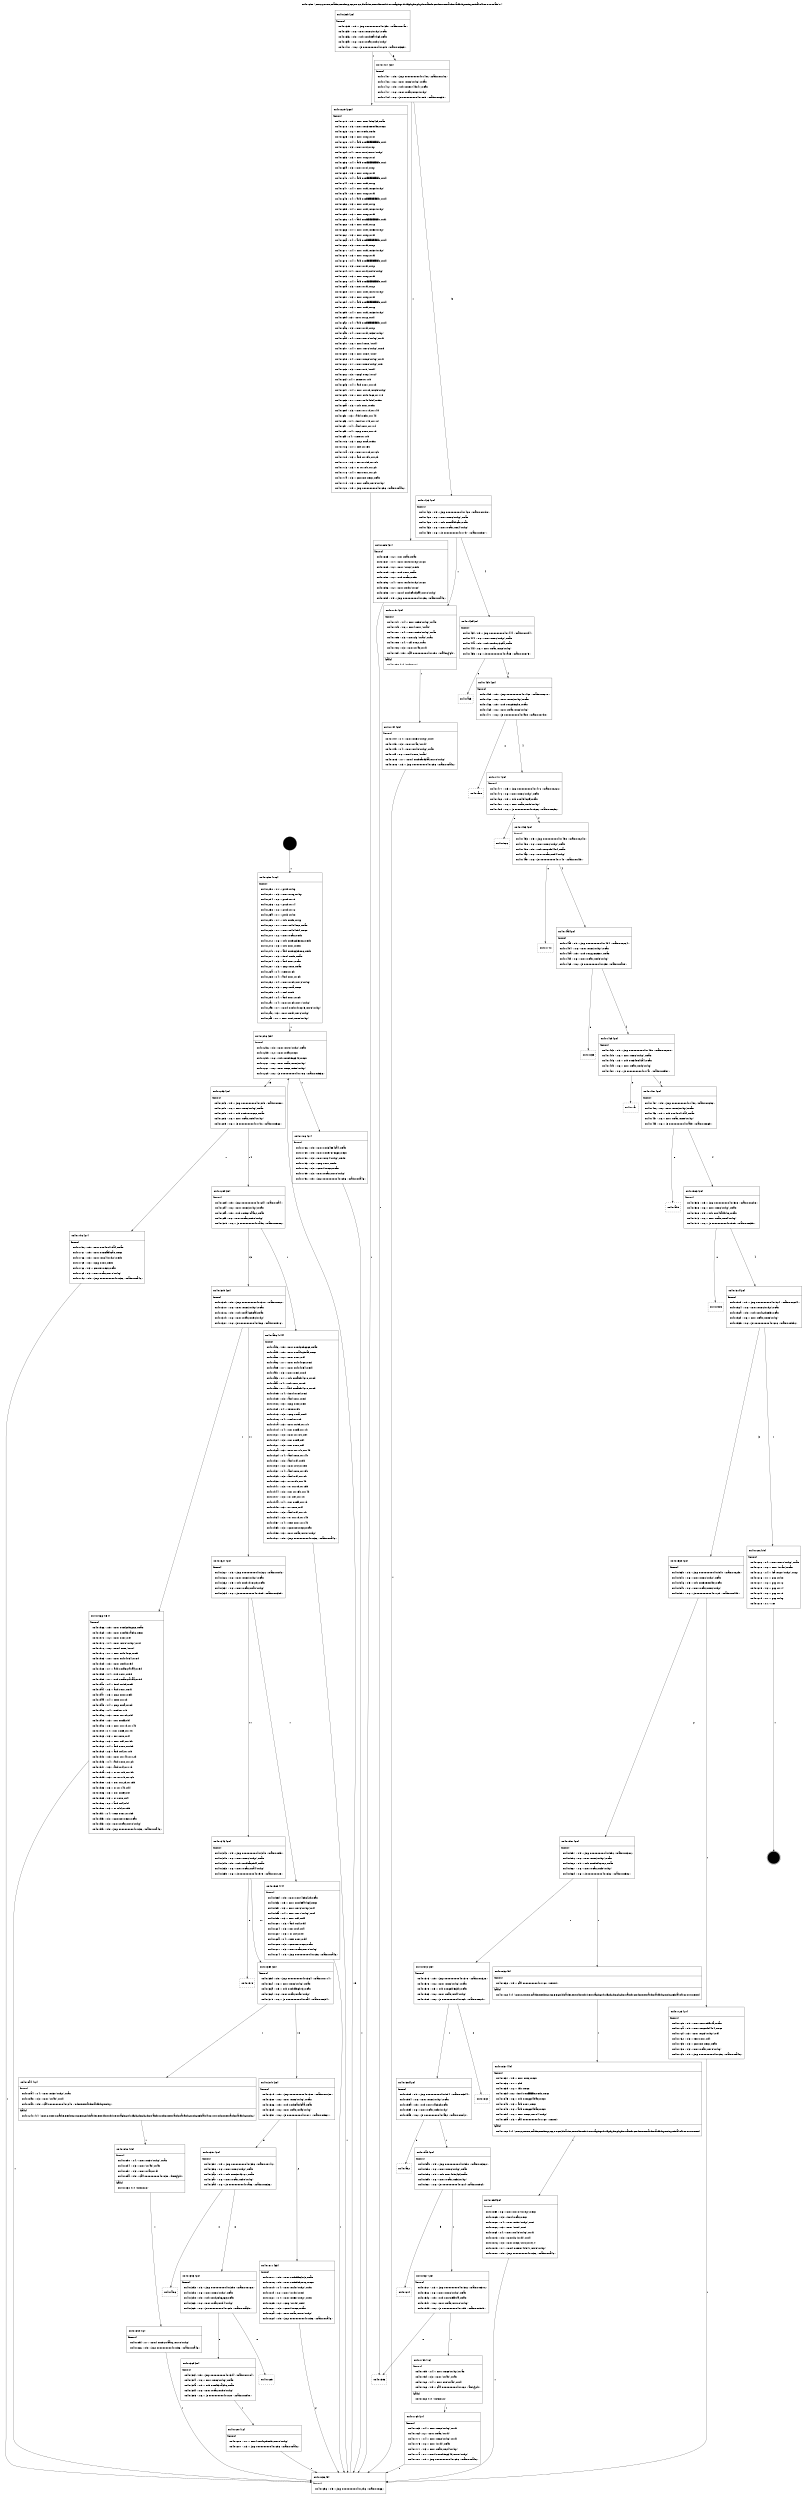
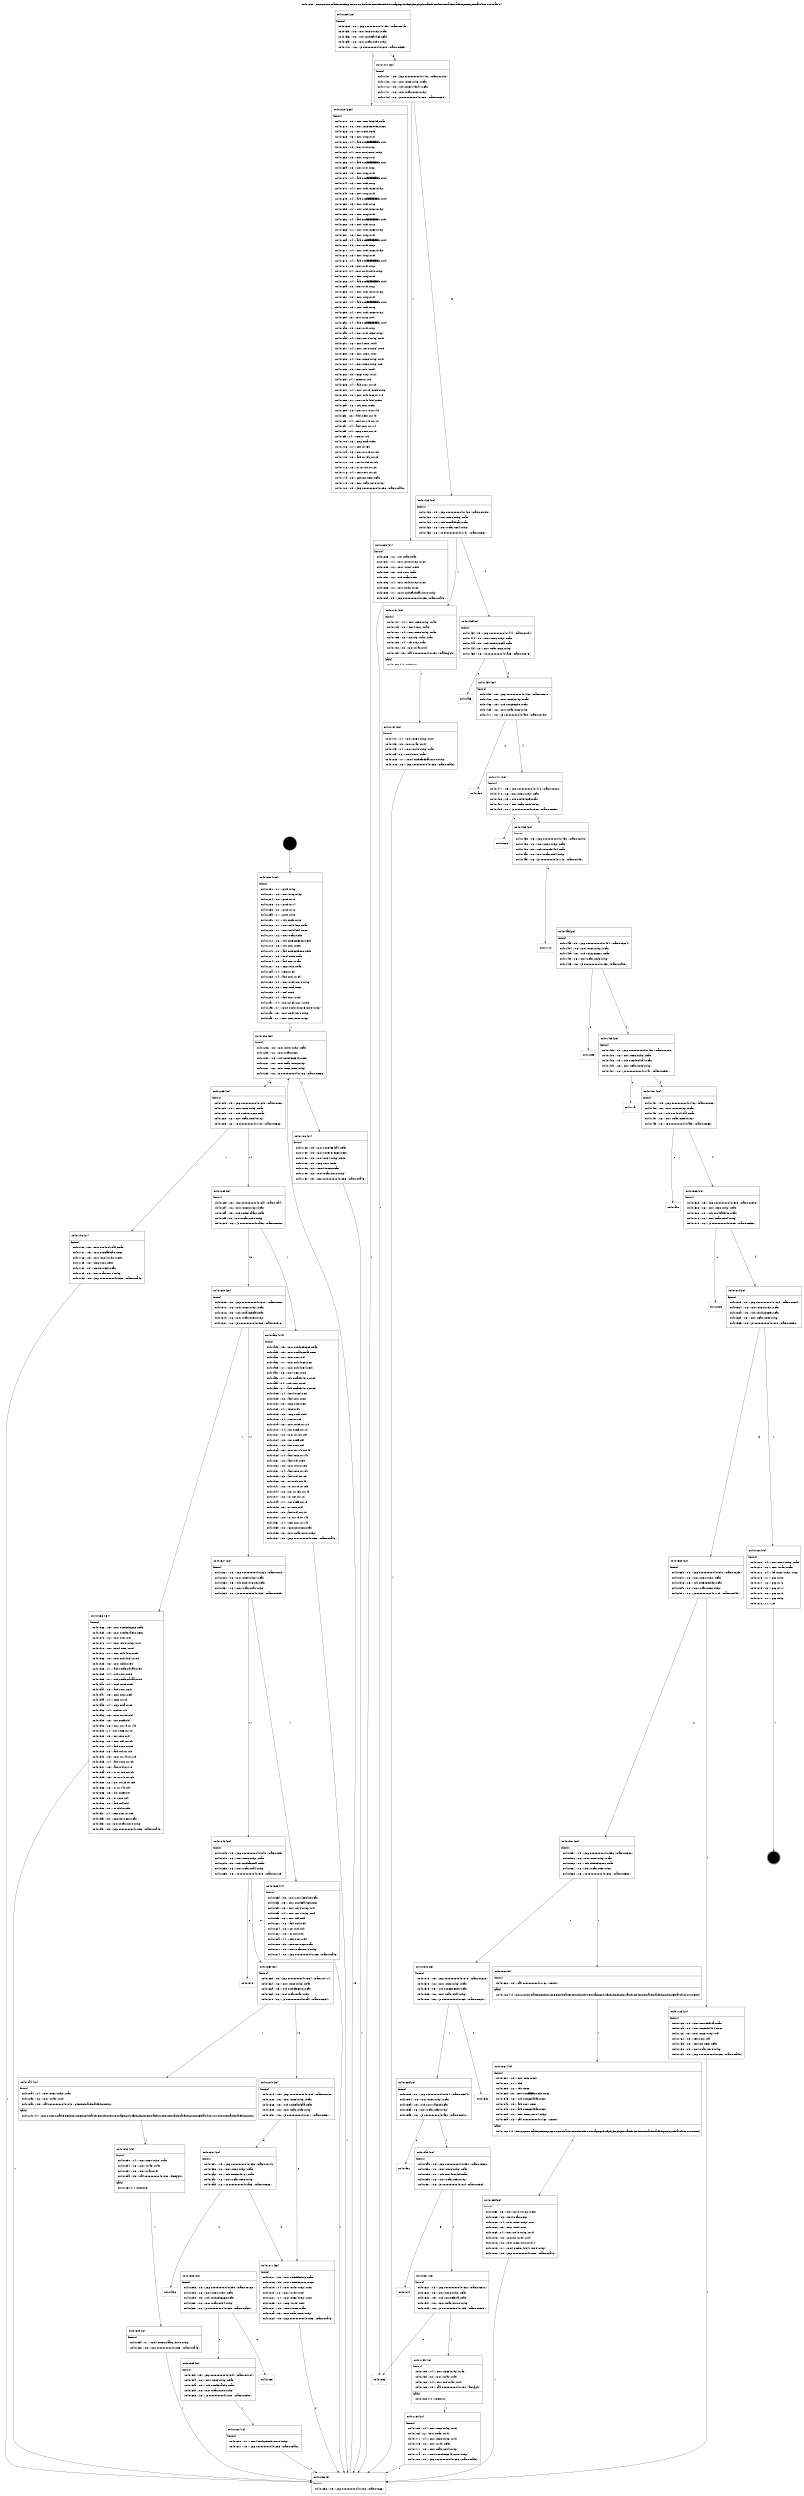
edge "0x401493 [28]" -> "0x4014af [28]": removed, label "4"
edge "0x401397 [28]" -> "0x4013b3 [28]": now "0x401397 [28]" -> "0x401811 [33]"
